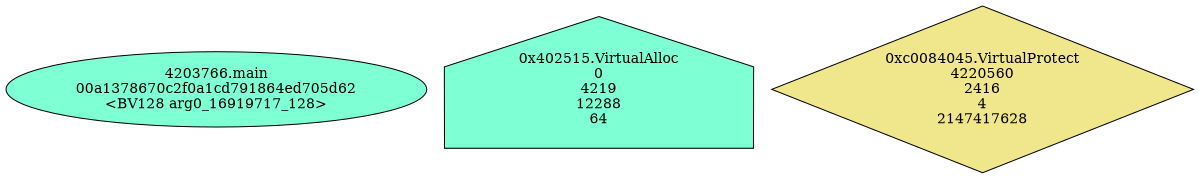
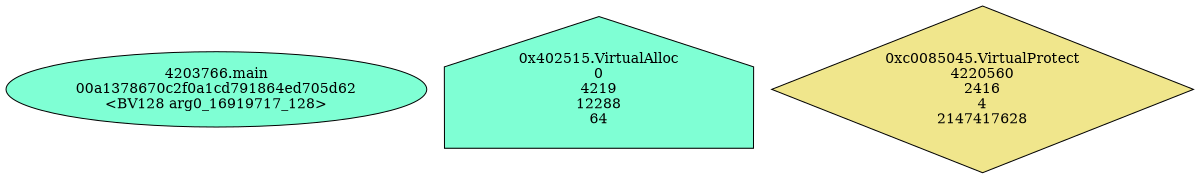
node "0xc0084045.VirtualProtect 4220560 2416 4 2147417628": label "0xc0084045.VirtualProtect 4220560 2416 4 2147417628" -> "0xc0085045.VirtualProtect 4220560 2416 4 2147417628"
